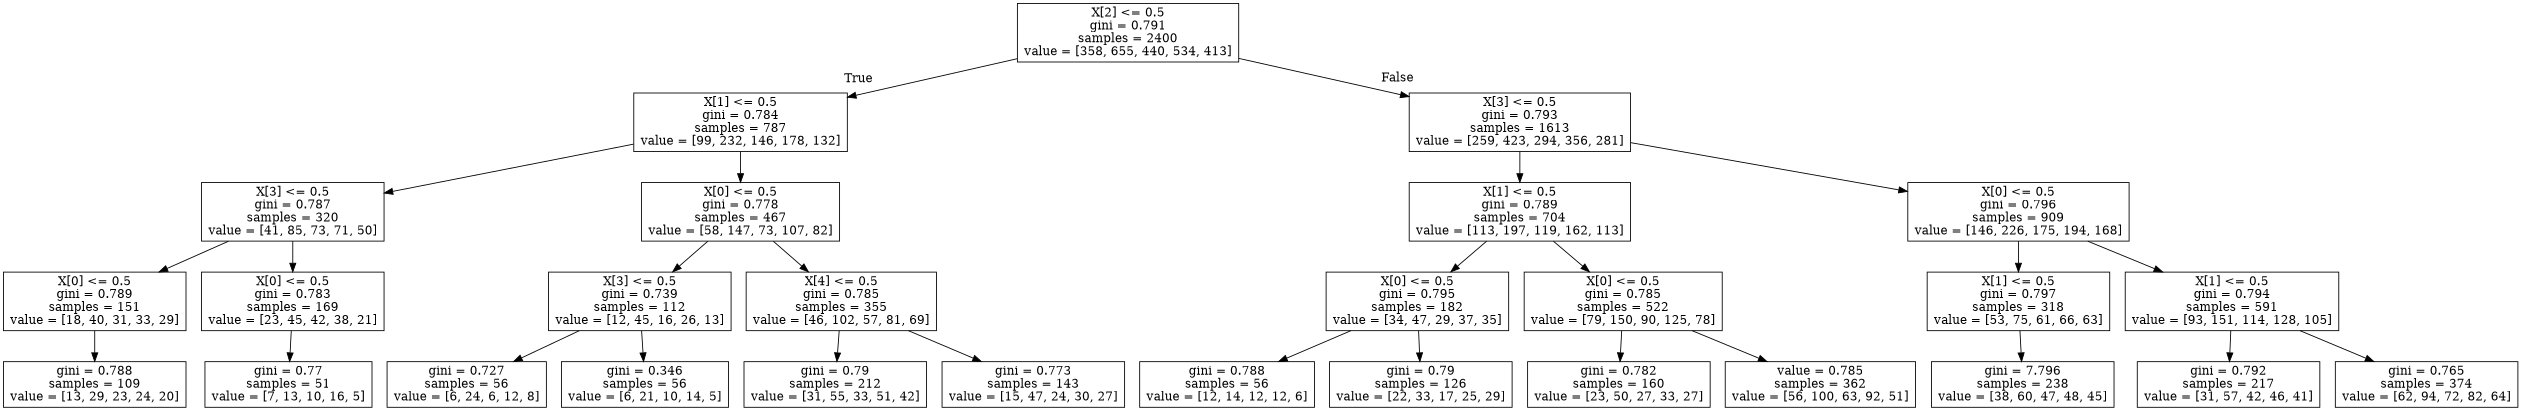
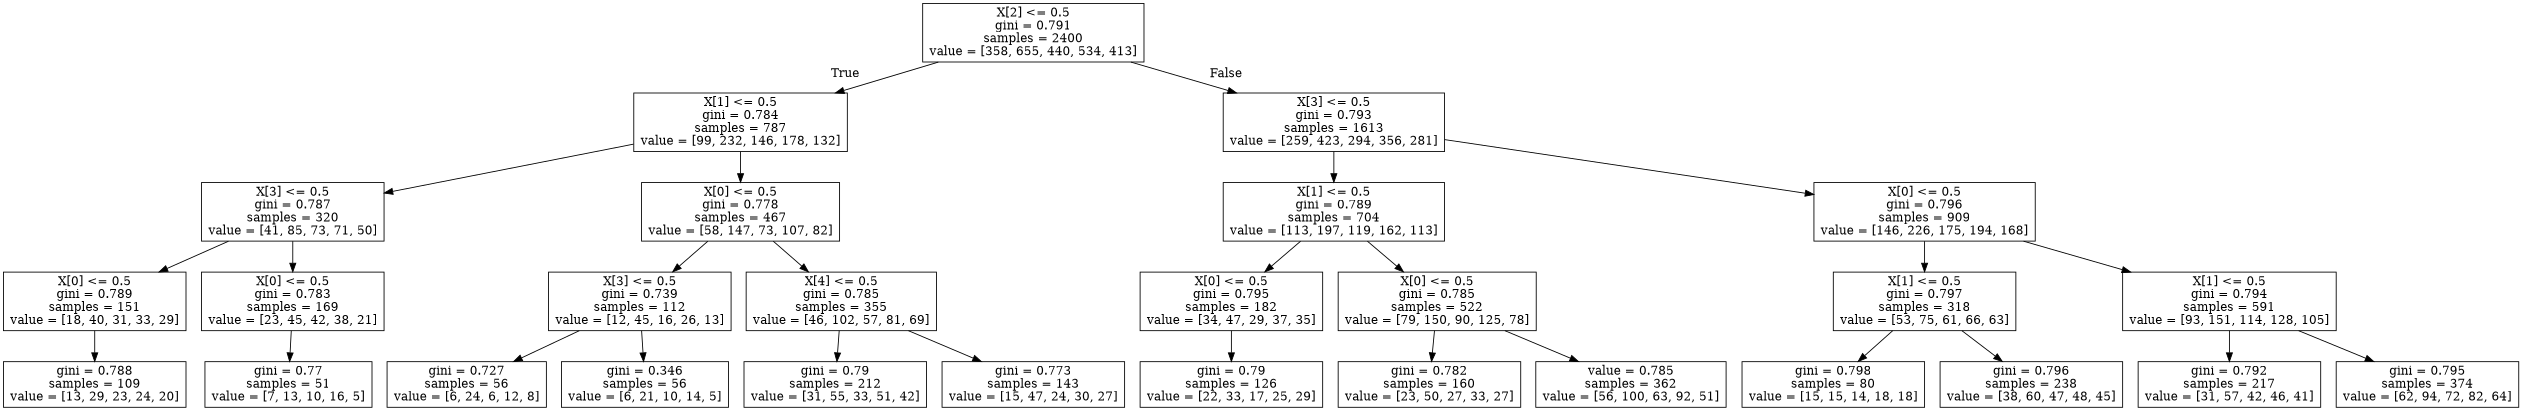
node "gini = 0.788 samples = 56 value = [12, 14, 12, 12, 6]": removed
node "gini = 0.798 samples = 80 value = [15, 15, 14, 18, 18]": added
node "gini = 7.796 samples = 238 value = [38, 60, 47, 48, 45]": label "gini = 7.796 samples = 238 value = [38, 60, 47, 48, 45]" -> "gini = 0.796 samples = 238 value = [38, 60, 47, 48, 45]"
node "gini = 0.765 samples = 374 value = [62, 94, 72, 82, 64]": label "gini = 0.765 samples = 374 value = [62, 94, 72, 82, 64]" -> "gini = 0.795 samples = 374 value = [62, 94, 72, 82, 64]"
